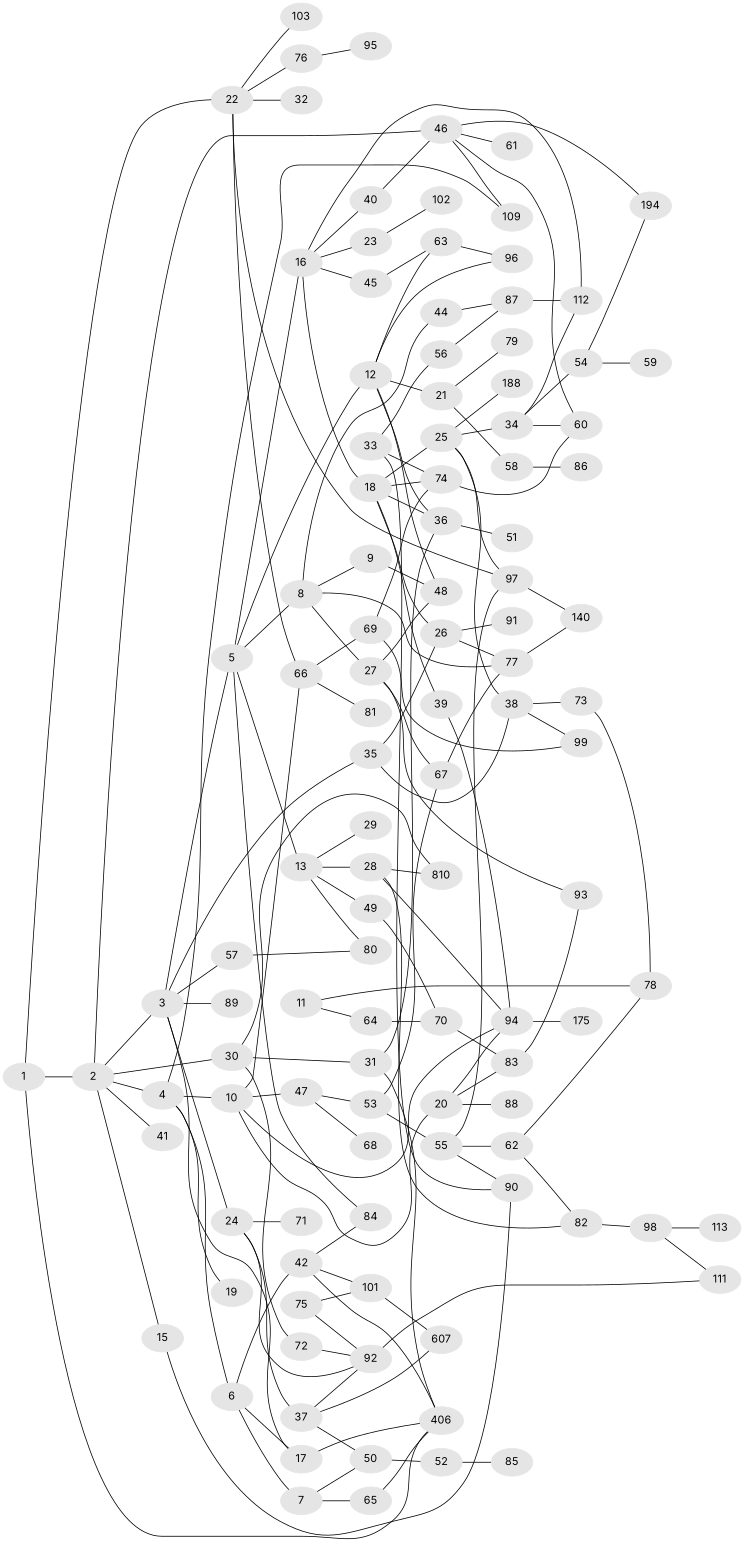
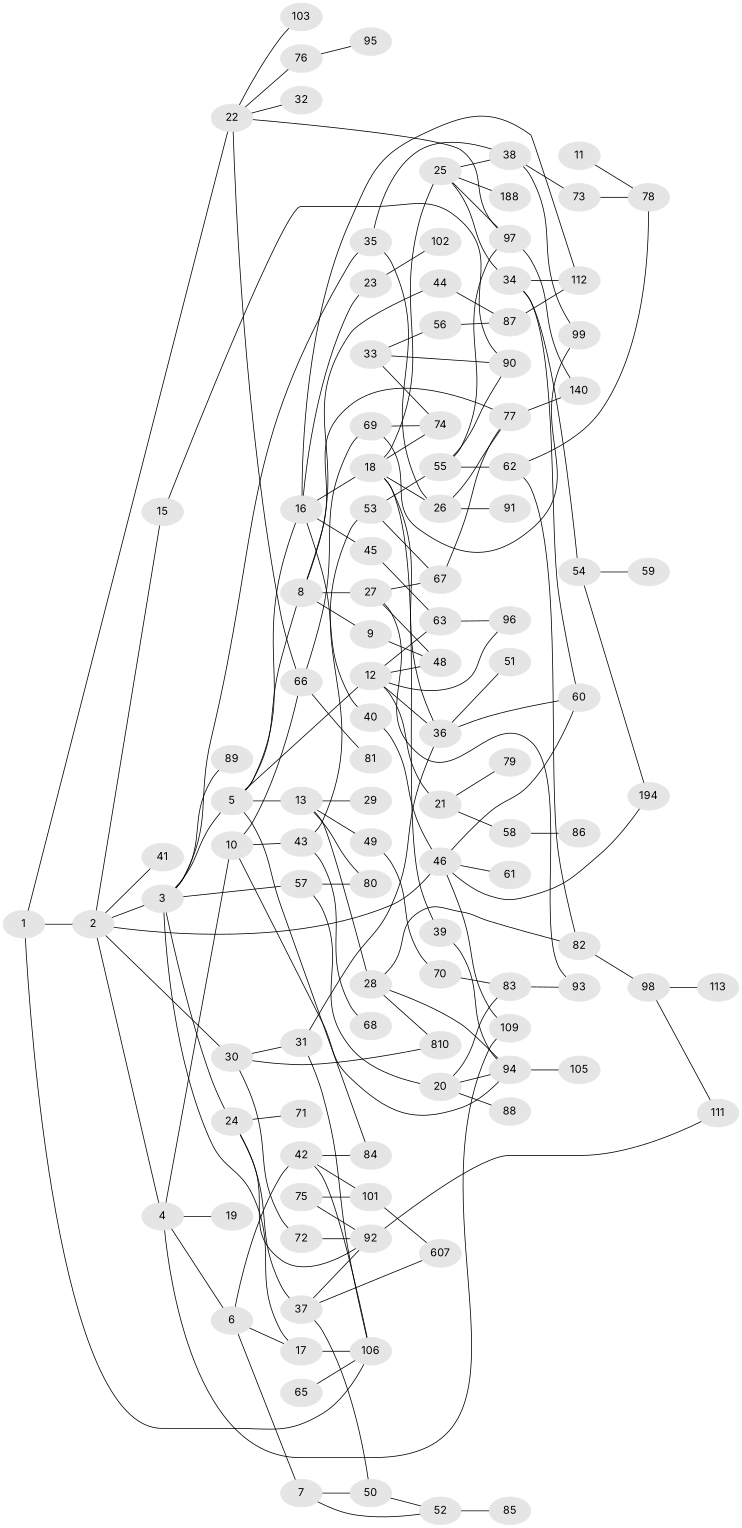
edge "60" -- "74": now "60" -- "36"
node "64": removed
node "175": label "175" -> "105"
node "47": label "47" -> "43"
edge "10" -- "20": now "57" -- "20"
node "406": label "406" -> "106"
edge "7" -- "65": now "7" -- "52"
